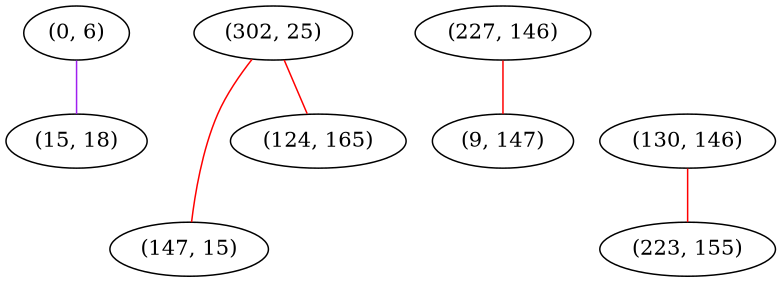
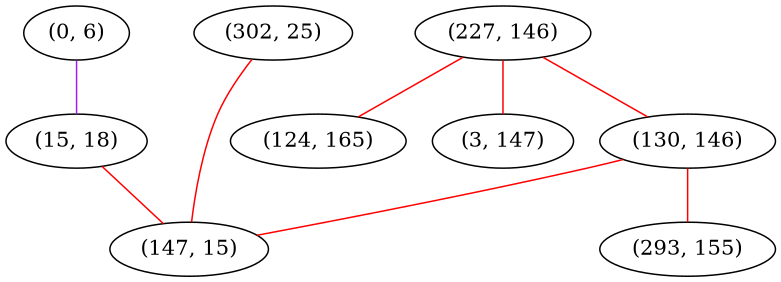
edge "(302, 25)" -- "(124, 165)": now "(227, 146)" -- "(124, 165)"
edge "(227, 146)" -- "(130, 146)": added
node "(9, 147)": label "(9, 147)" -> "(3, 147)"
edge "(15, 18)" -- "(147, 15)": added
edge "(130, 146)" -- "(147, 15)": added
node "(223, 155)": label "(223, 155)" -> "(293, 155)"
